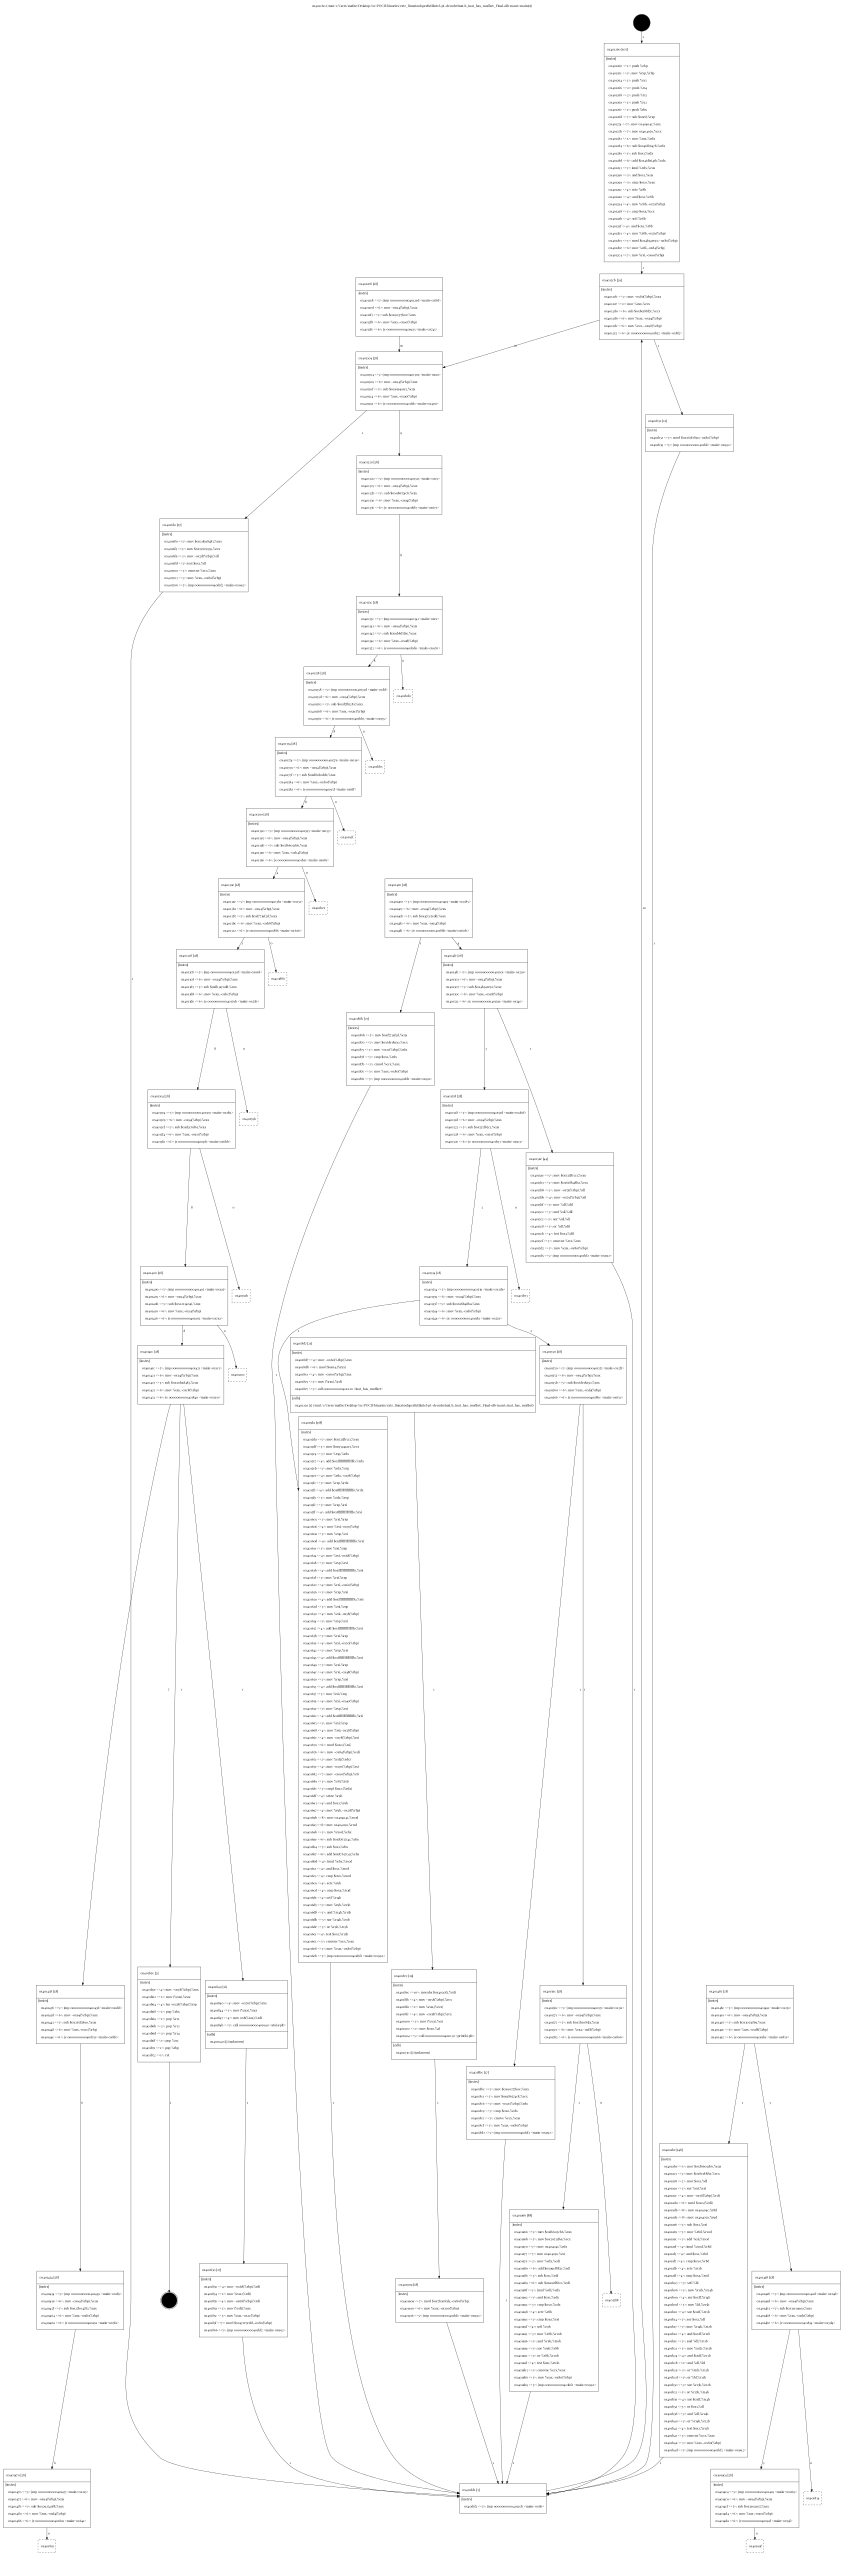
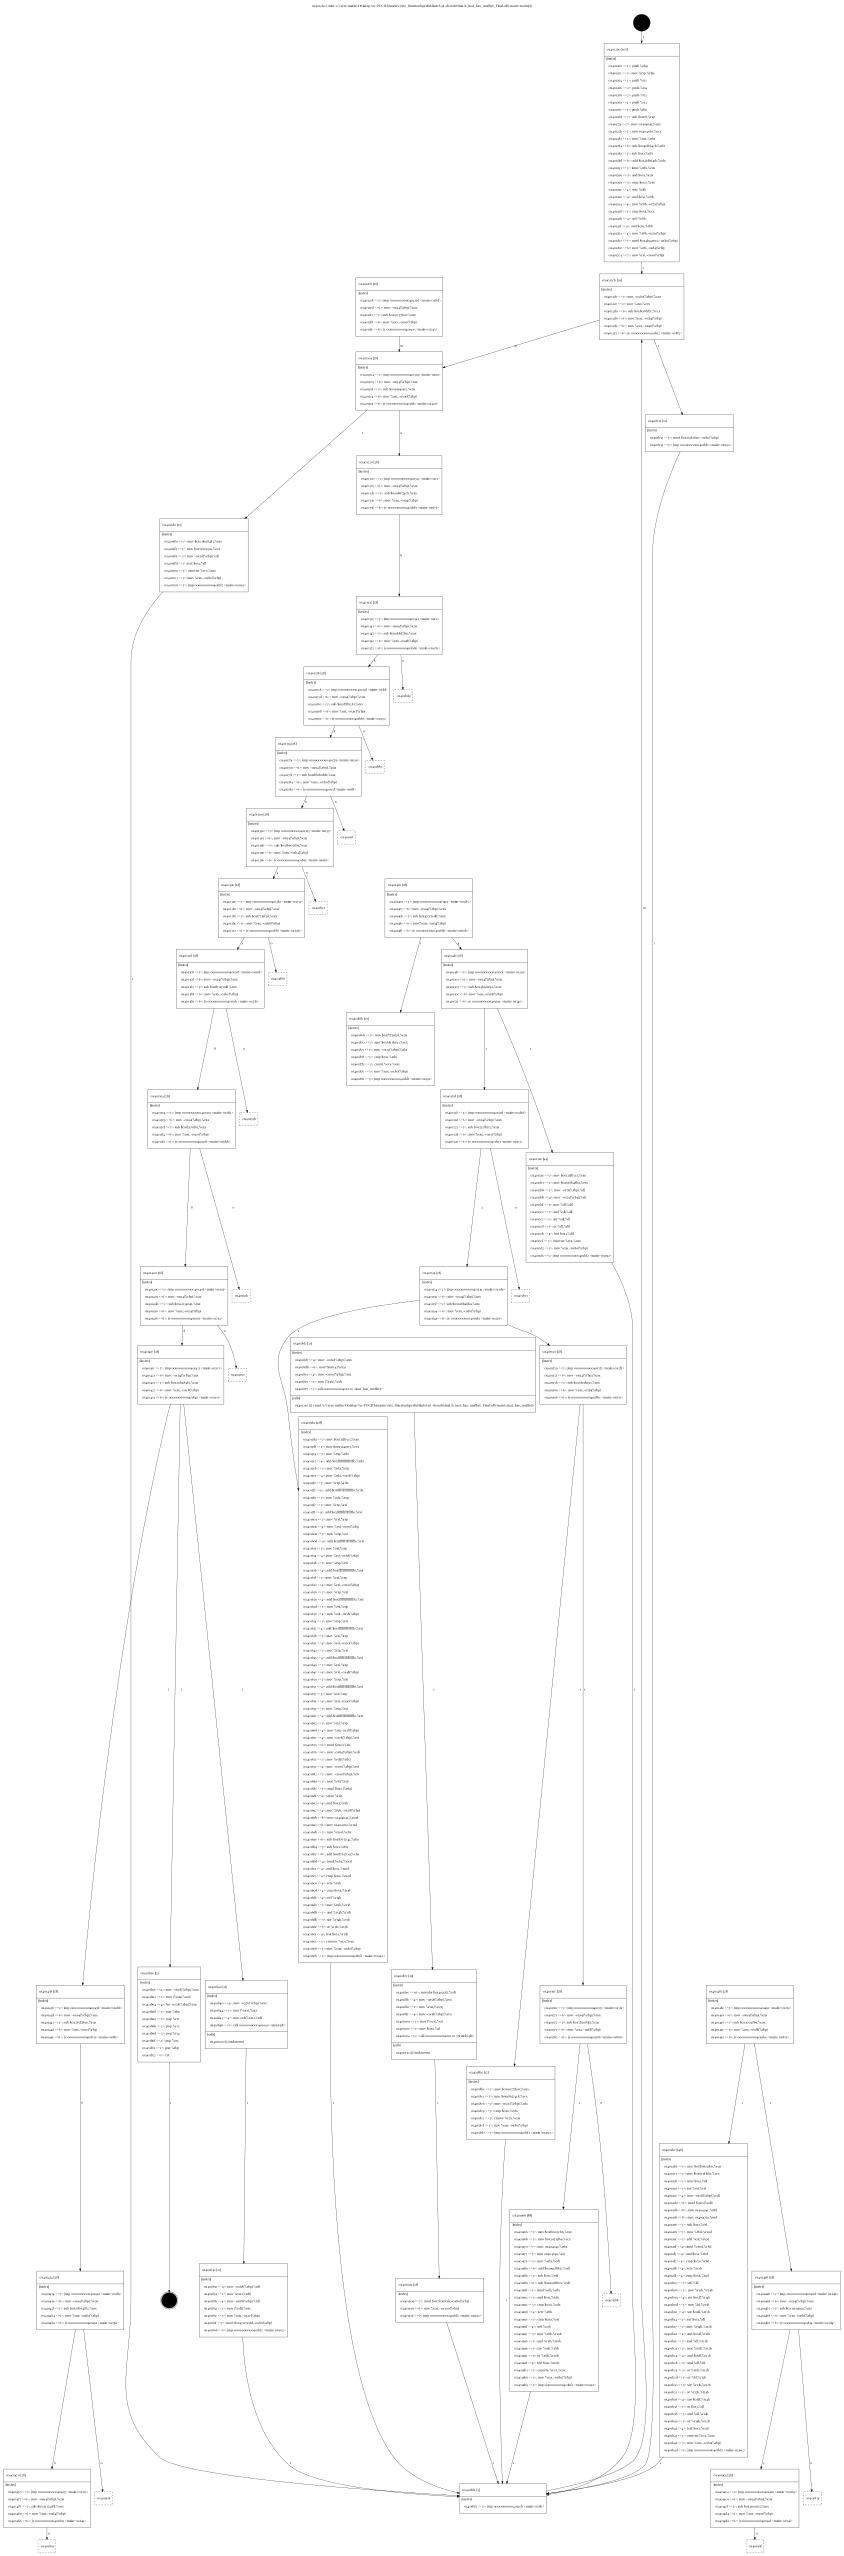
edge "0x40186b [27]" -> "0x401bf2 [5]": removed, label "1"
node "0x401a5a": added
